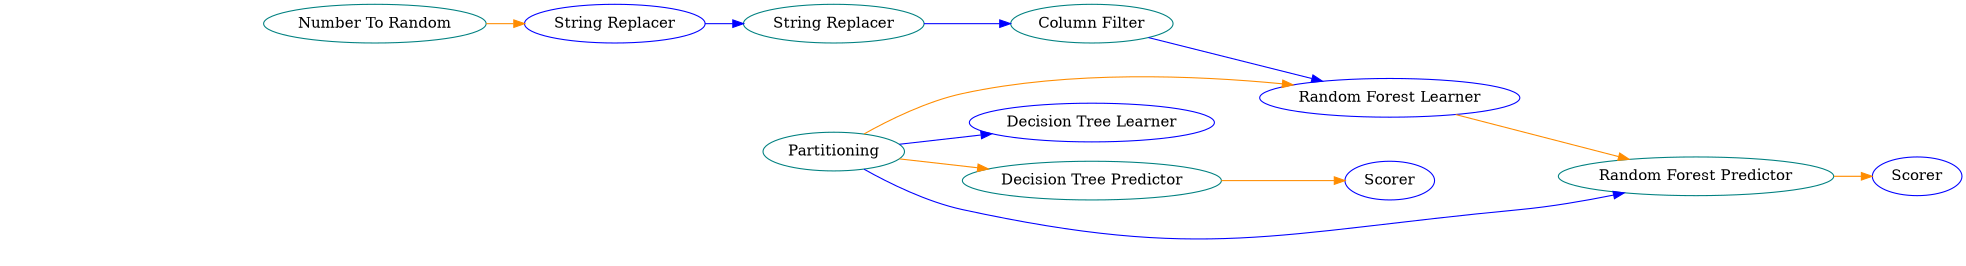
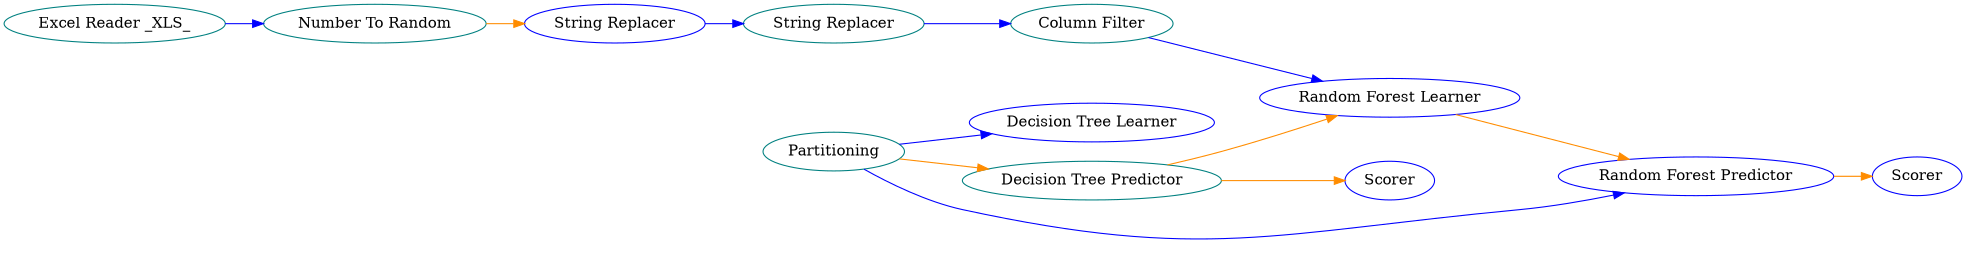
node "Excel Reader _XLS_": added
edge "Partitioning" -> "Random Forest Learner": now "Decision Tree Predictor" -> "Random Forest Learner"
node "Random Forest Predictor": color teal -> blue
